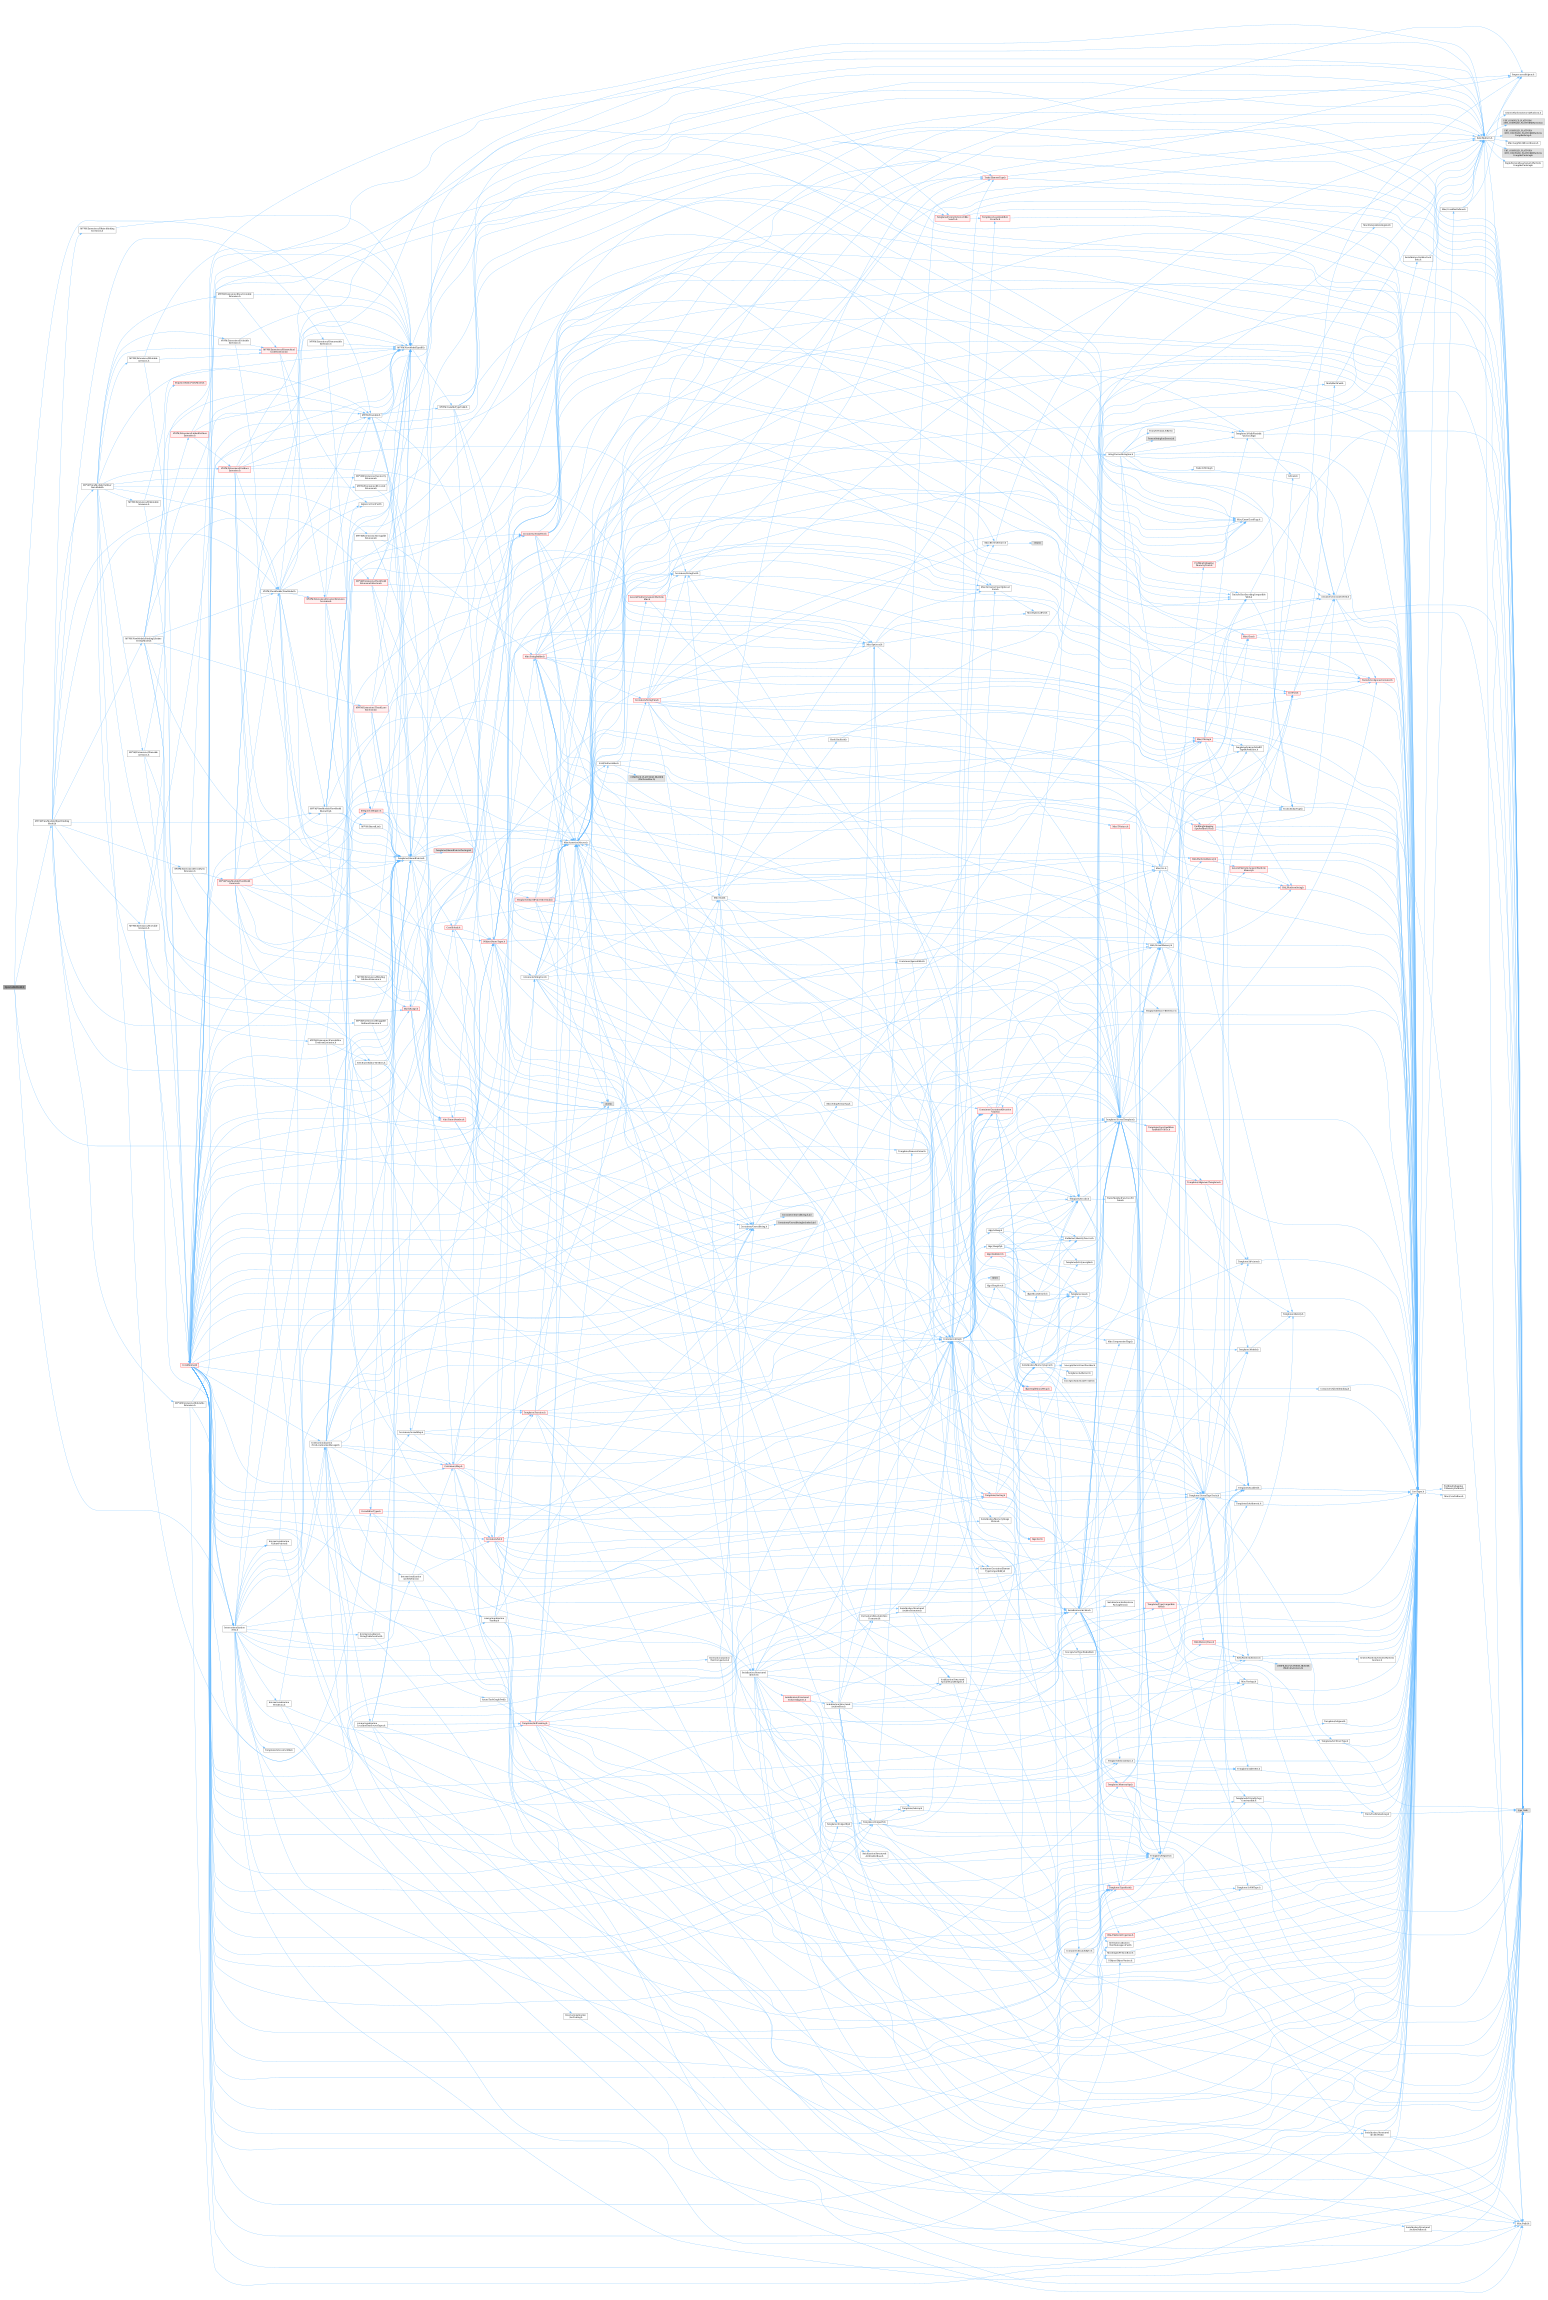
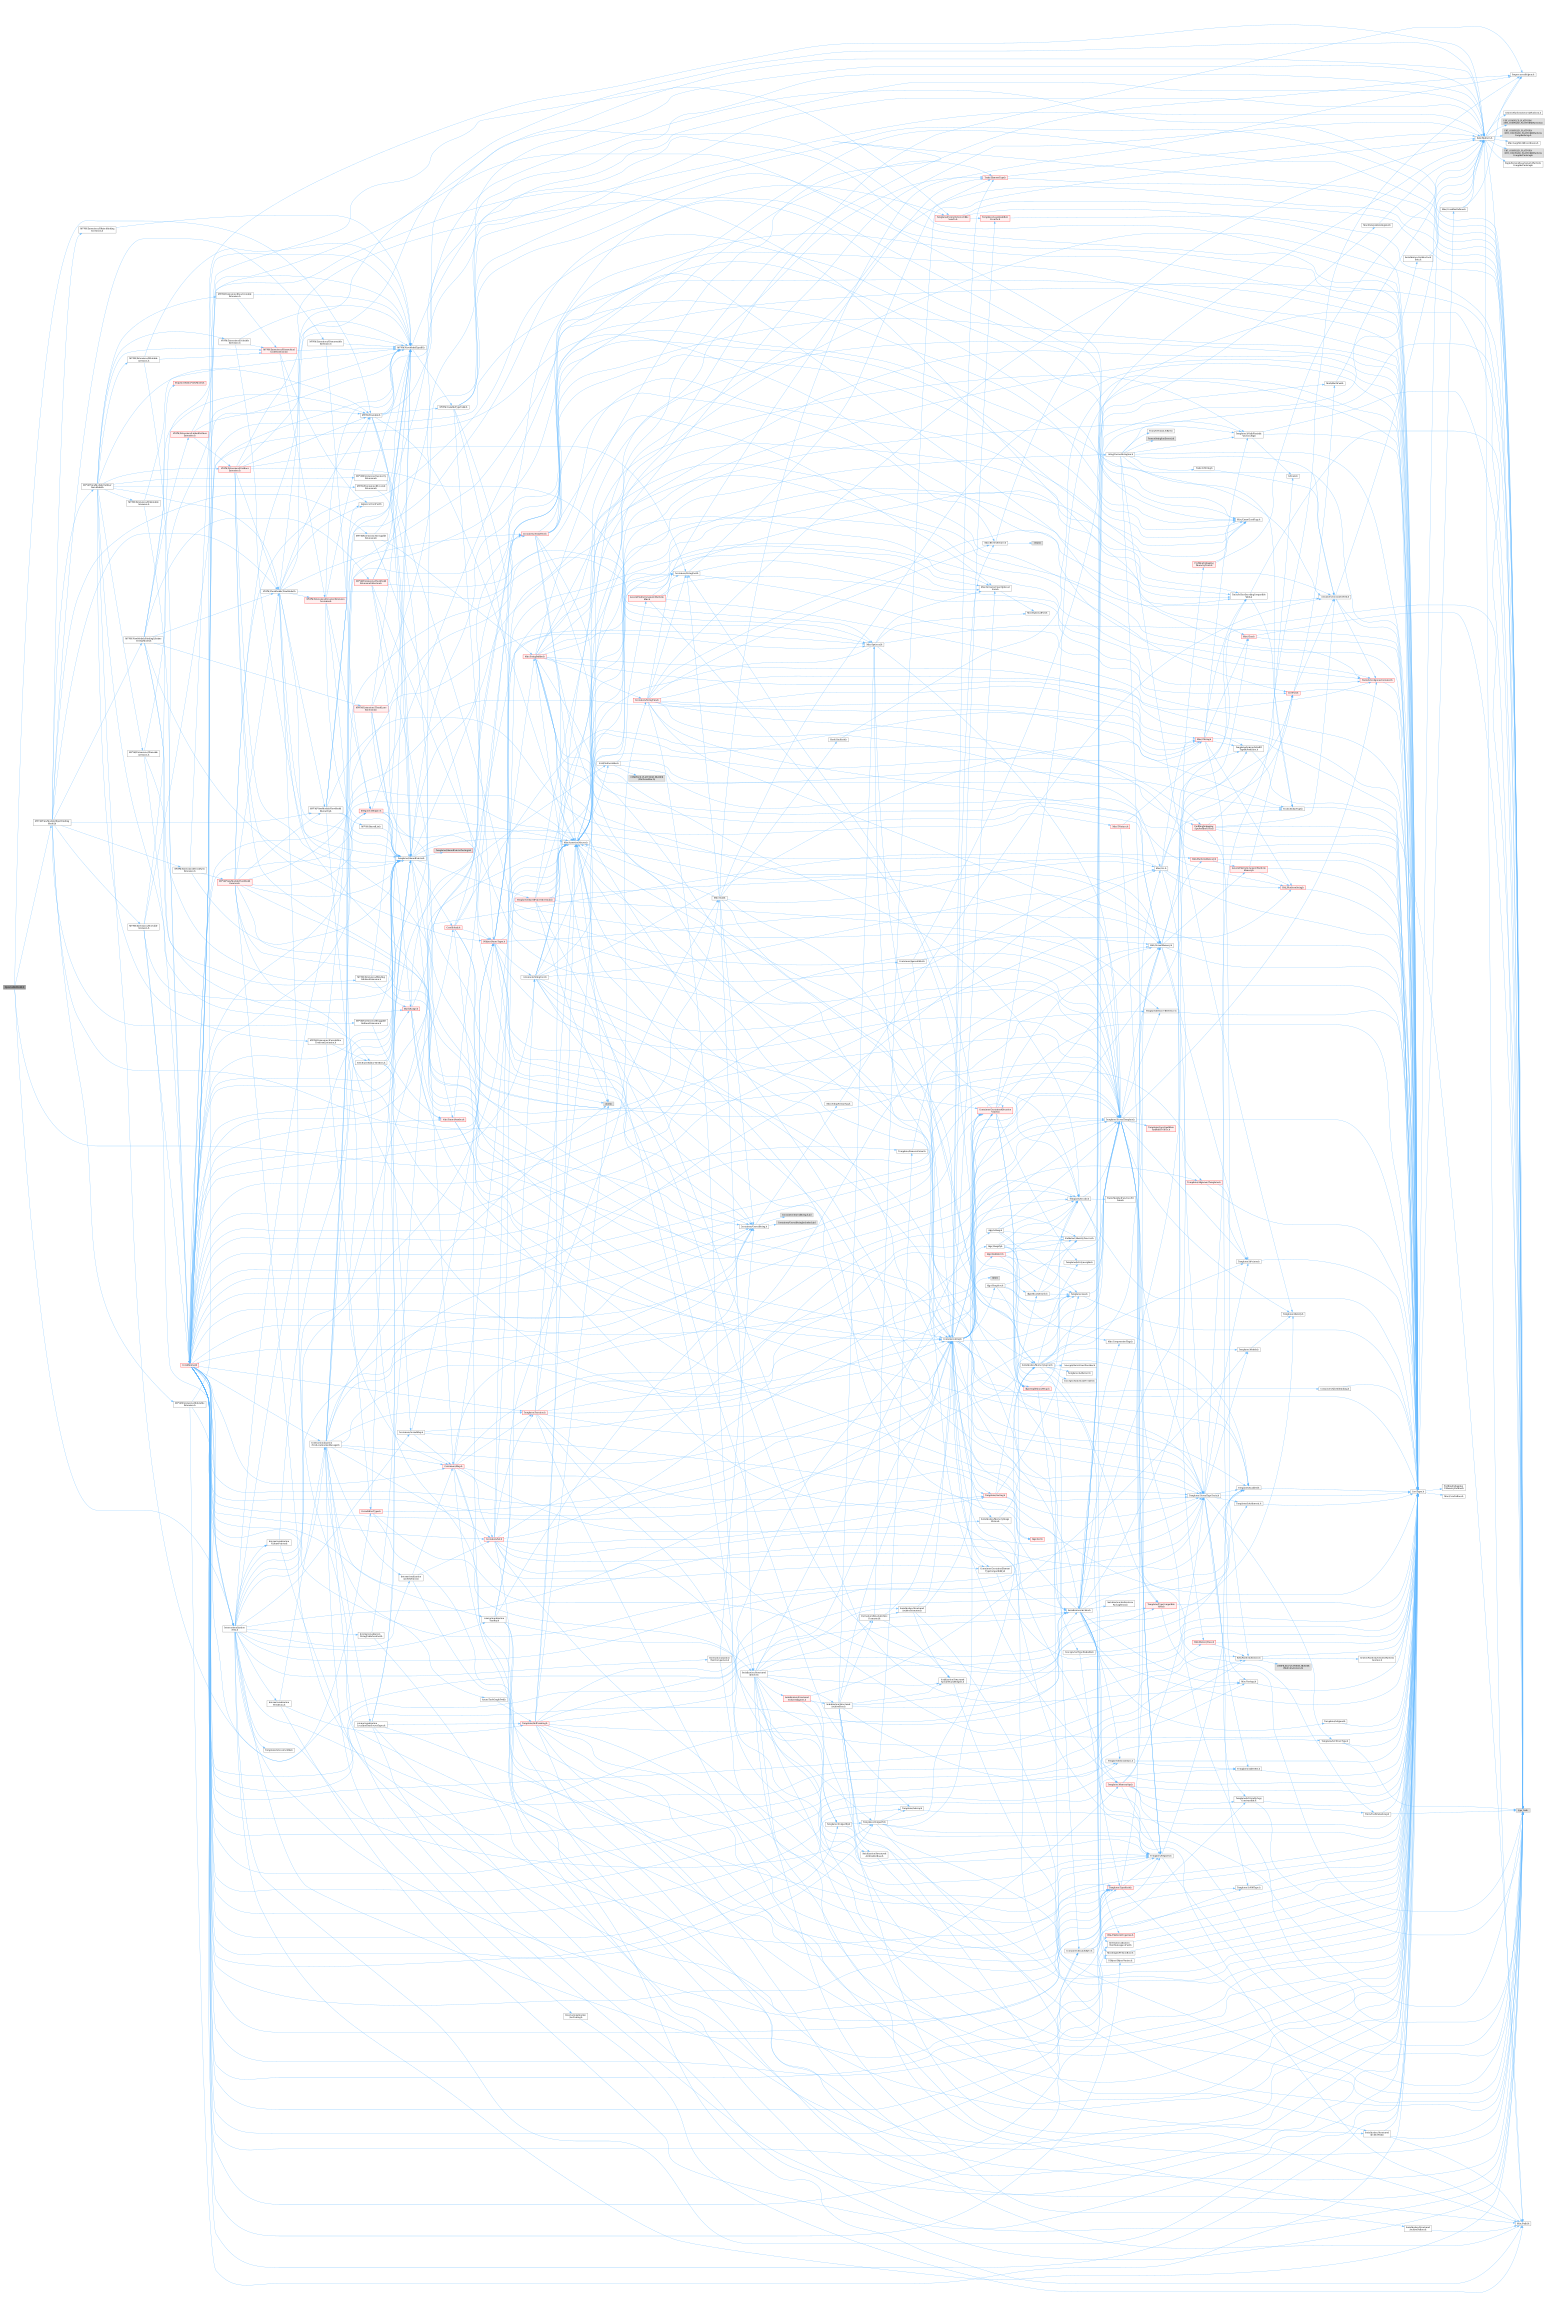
edge "Containers/StringFwd.h" -> "Misc/Guid.h": reversed
edge "Templates/AlignmentTemplates.h" -> "Templates/Models.h": now "Templates/AlignmentTemplates.h" -> "Templates/IsPointer.h"
